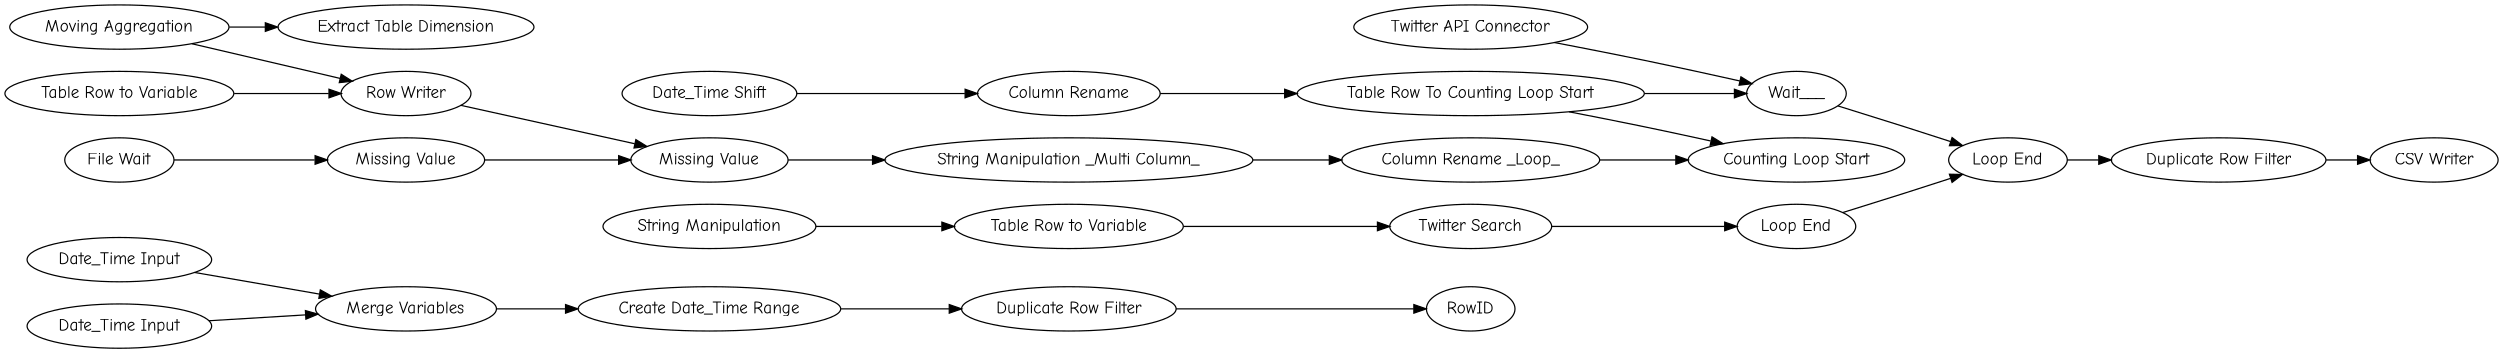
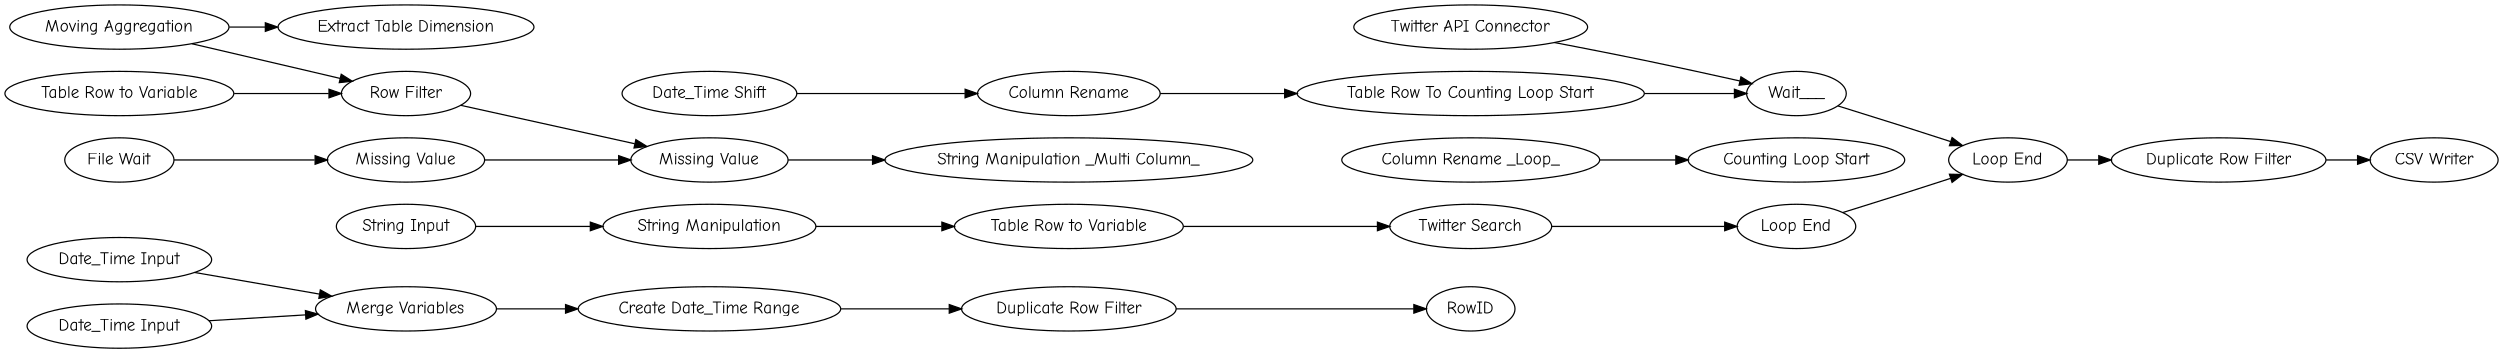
node "Row Writer": label "Row Writer" -> "Row Filter"
edge "Table Row To Counting Loop Start" -> "Counting Loop Start": removed
edge "String Manipulation _Multi Column_" -> "Column Rename _Loop_": removed
node "String Input": added
